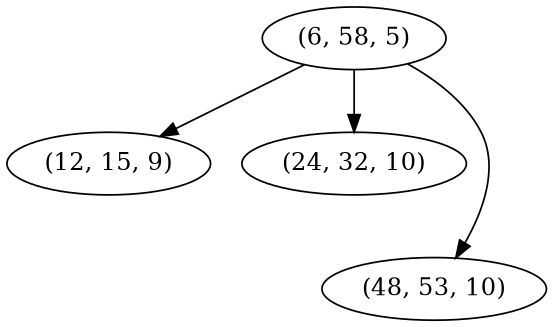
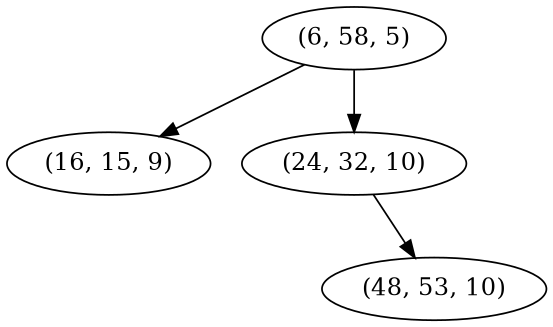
edge "(6, 58, 5)" -> "(48, 53, 10)": now "(24, 32, 10)" -> "(48, 53, 10)"
node "(12, 15, 9)": label "(12, 15, 9)" -> "(16, 15, 9)"
